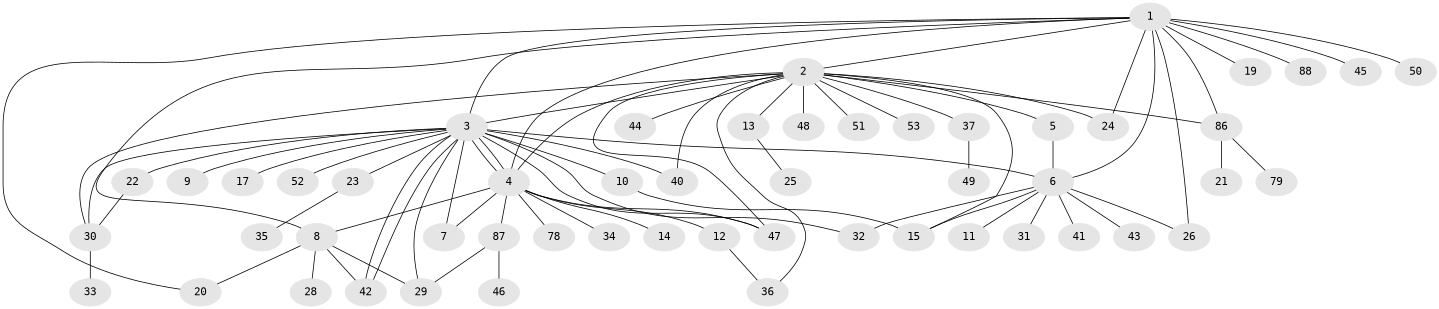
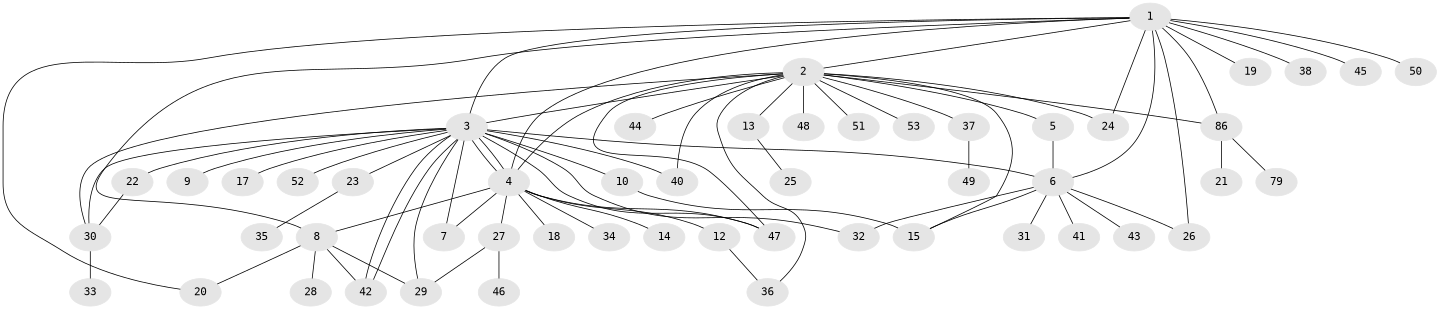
node "88": label "88" -> "38"
node "87": label "87" -> "27"
node "78": label "78" -> "18"
node "11": removed
